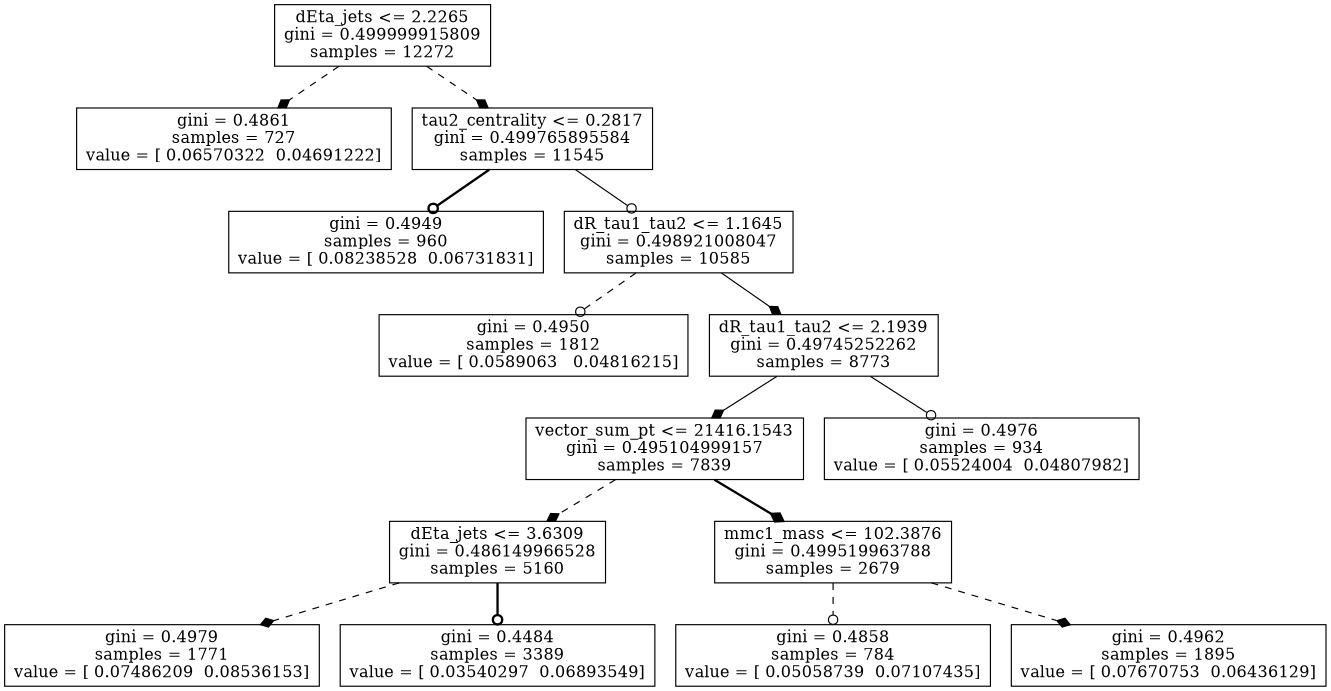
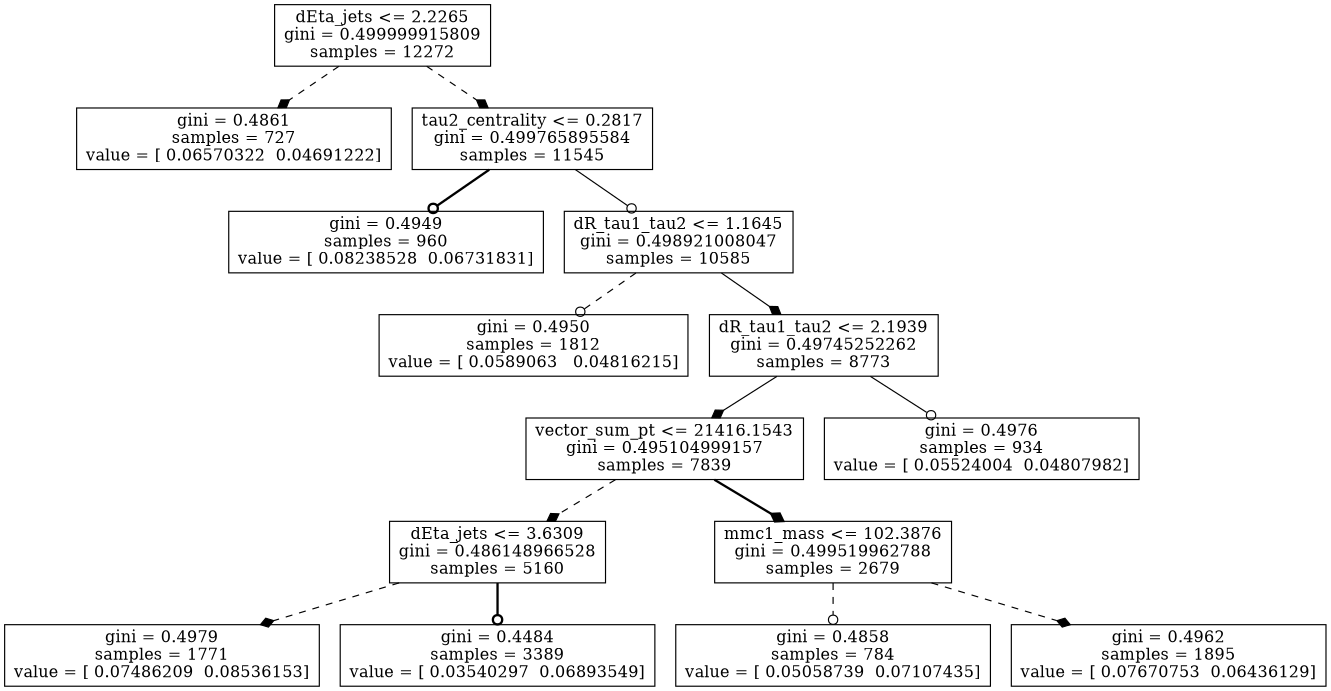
node "dEta_jets <= 3.6309 gini = 0.486149966528 samples = 5160": label "dEta_jets <= 3.6309 gini = 0.486149966528 samples = 5160" -> "dEta_jets <= 3.6309 gini = 0.486148966528 samples = 5160"
node "mmc1_mass <= 102.3876 gini = 0.499519963788 samples = 2679": label "mmc1_mass <= 102.3876 gini = 0.499519963788 samples = 2679" -> "mmc1_mass <= 102.3876 gini = 0.499519962788 samples = 2679"
